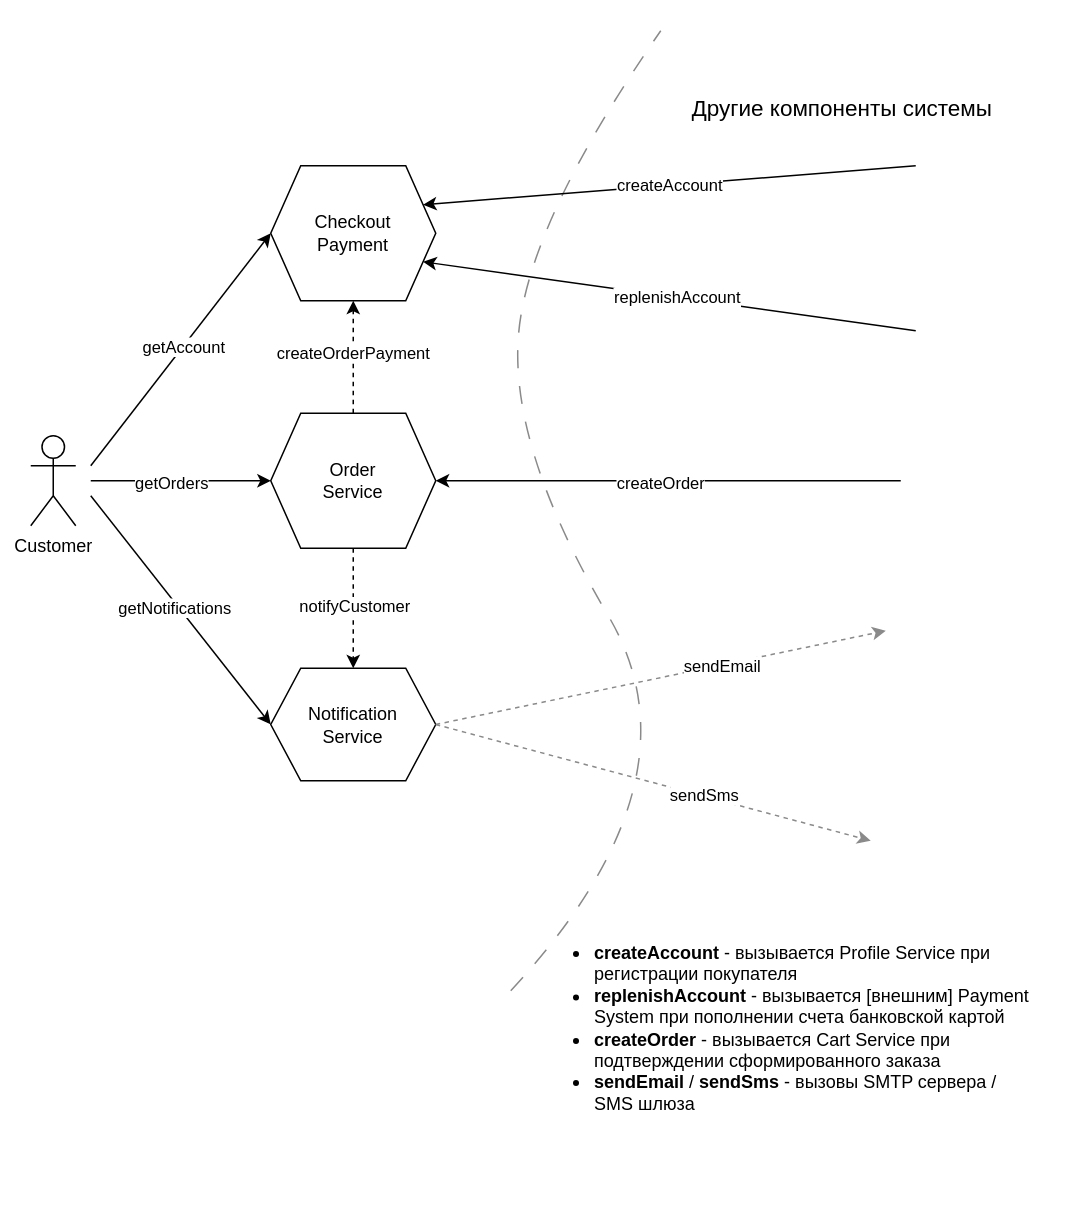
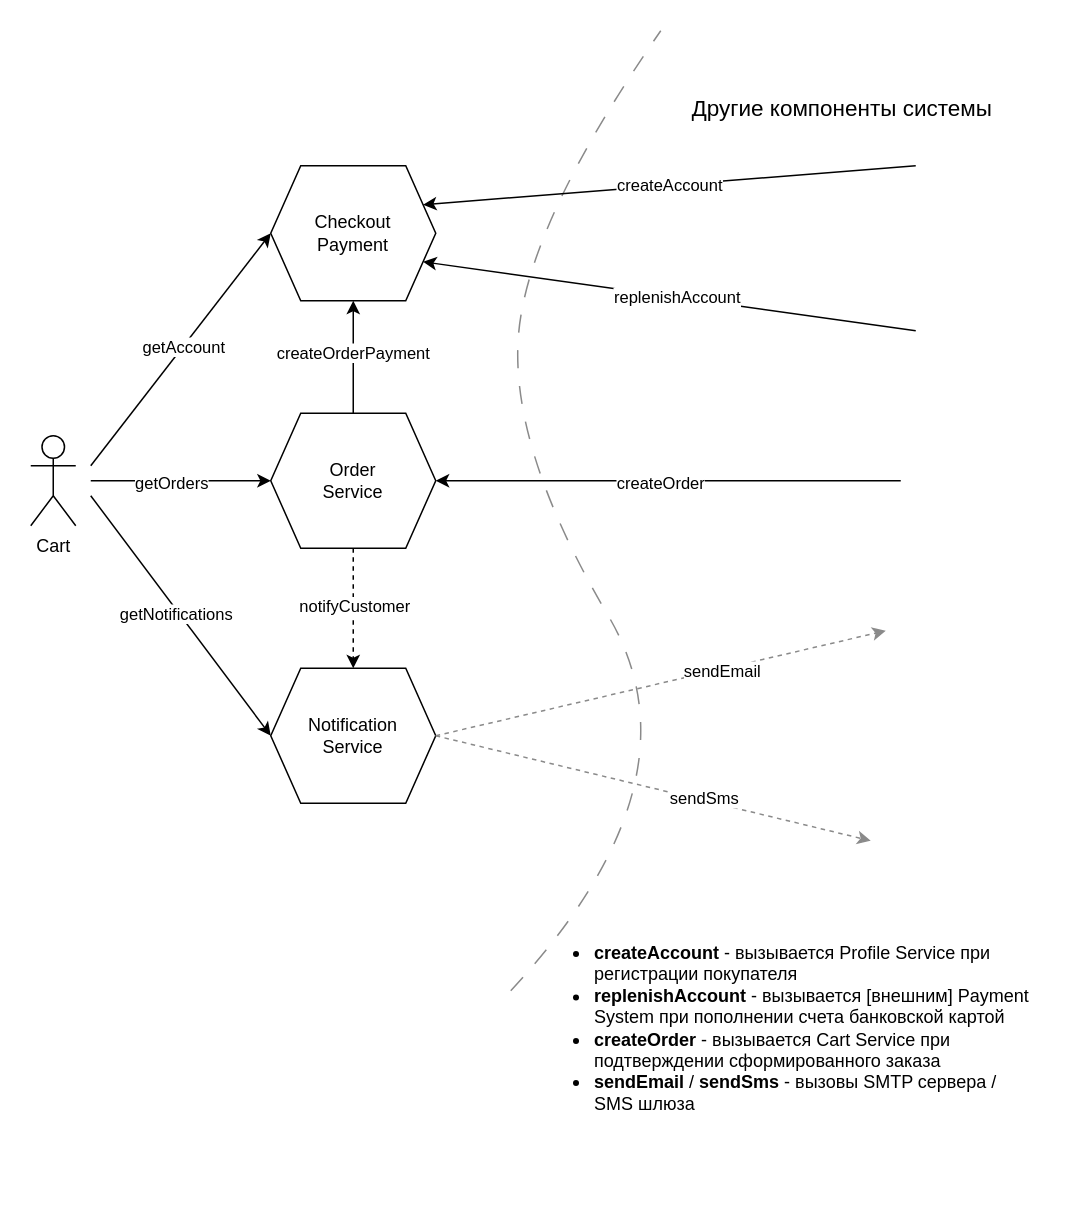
edge "Order Service" -> "Checkout Payment": style dashed -> solid
node "Customer": label "Customer" -> "Cart"
node "Notification Service": size 165x113 -> 165x135
